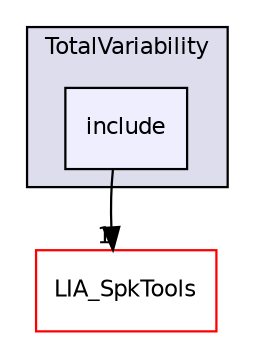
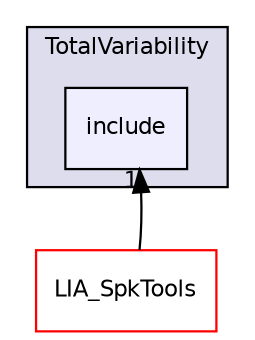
edge "include" -> "LIA_SpkTools": reversed
